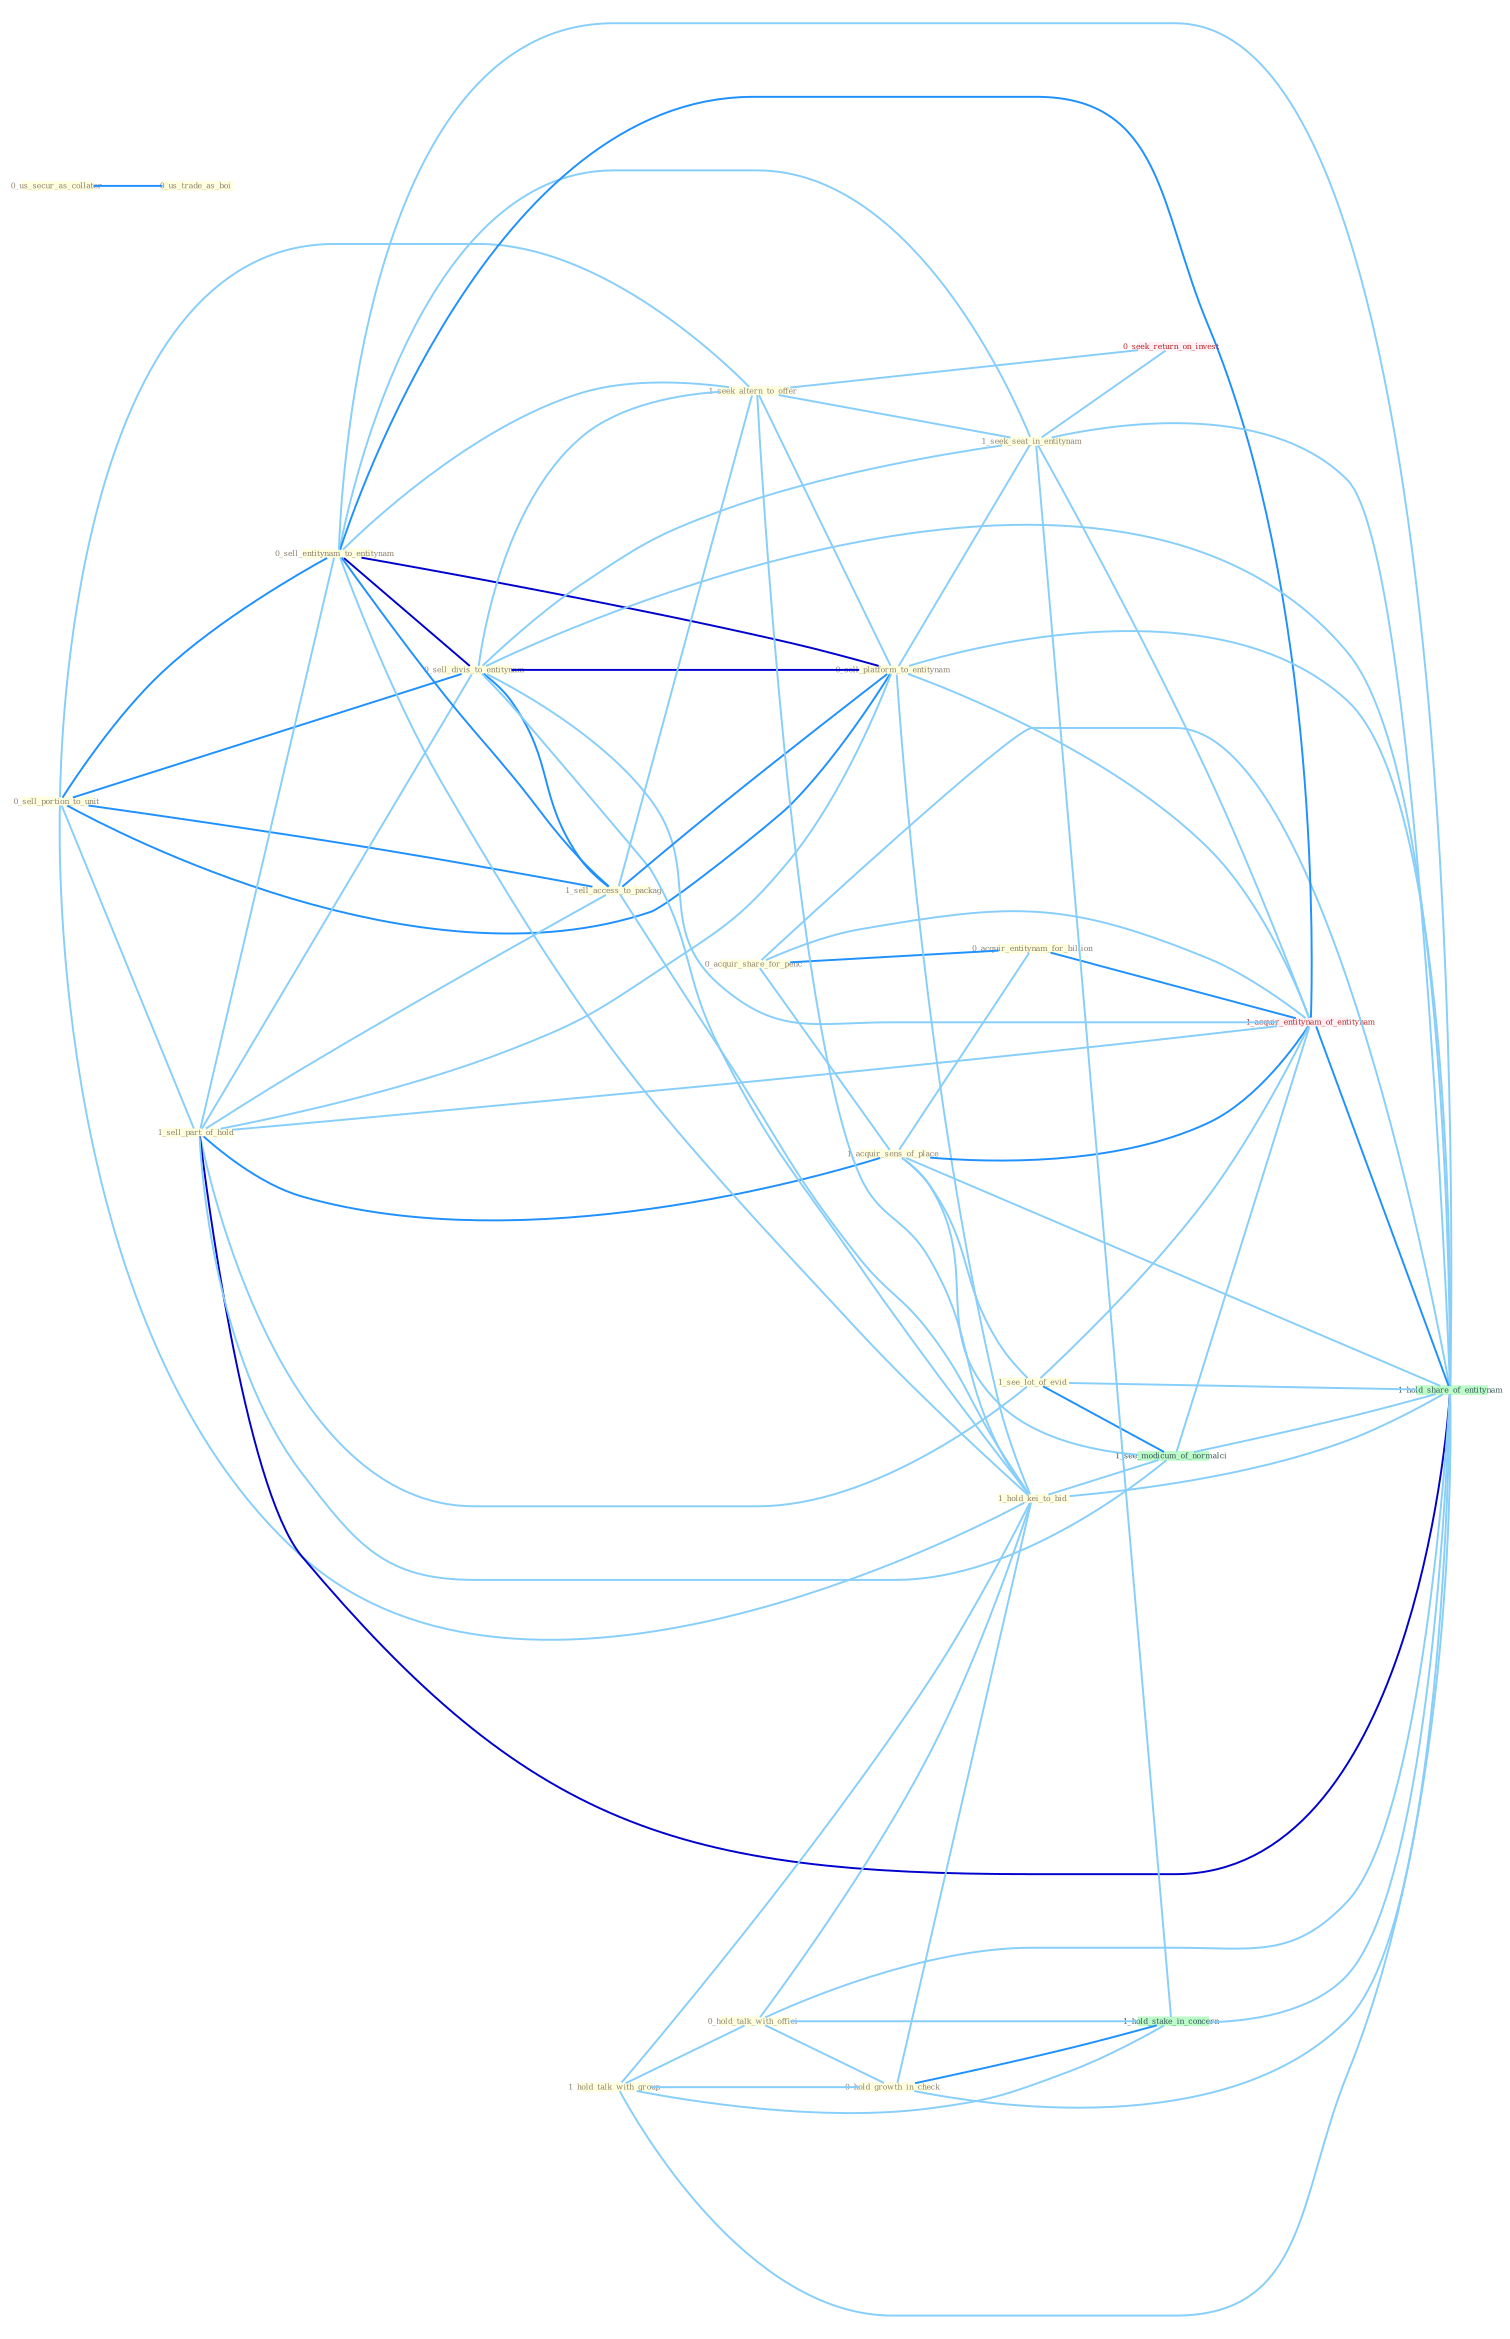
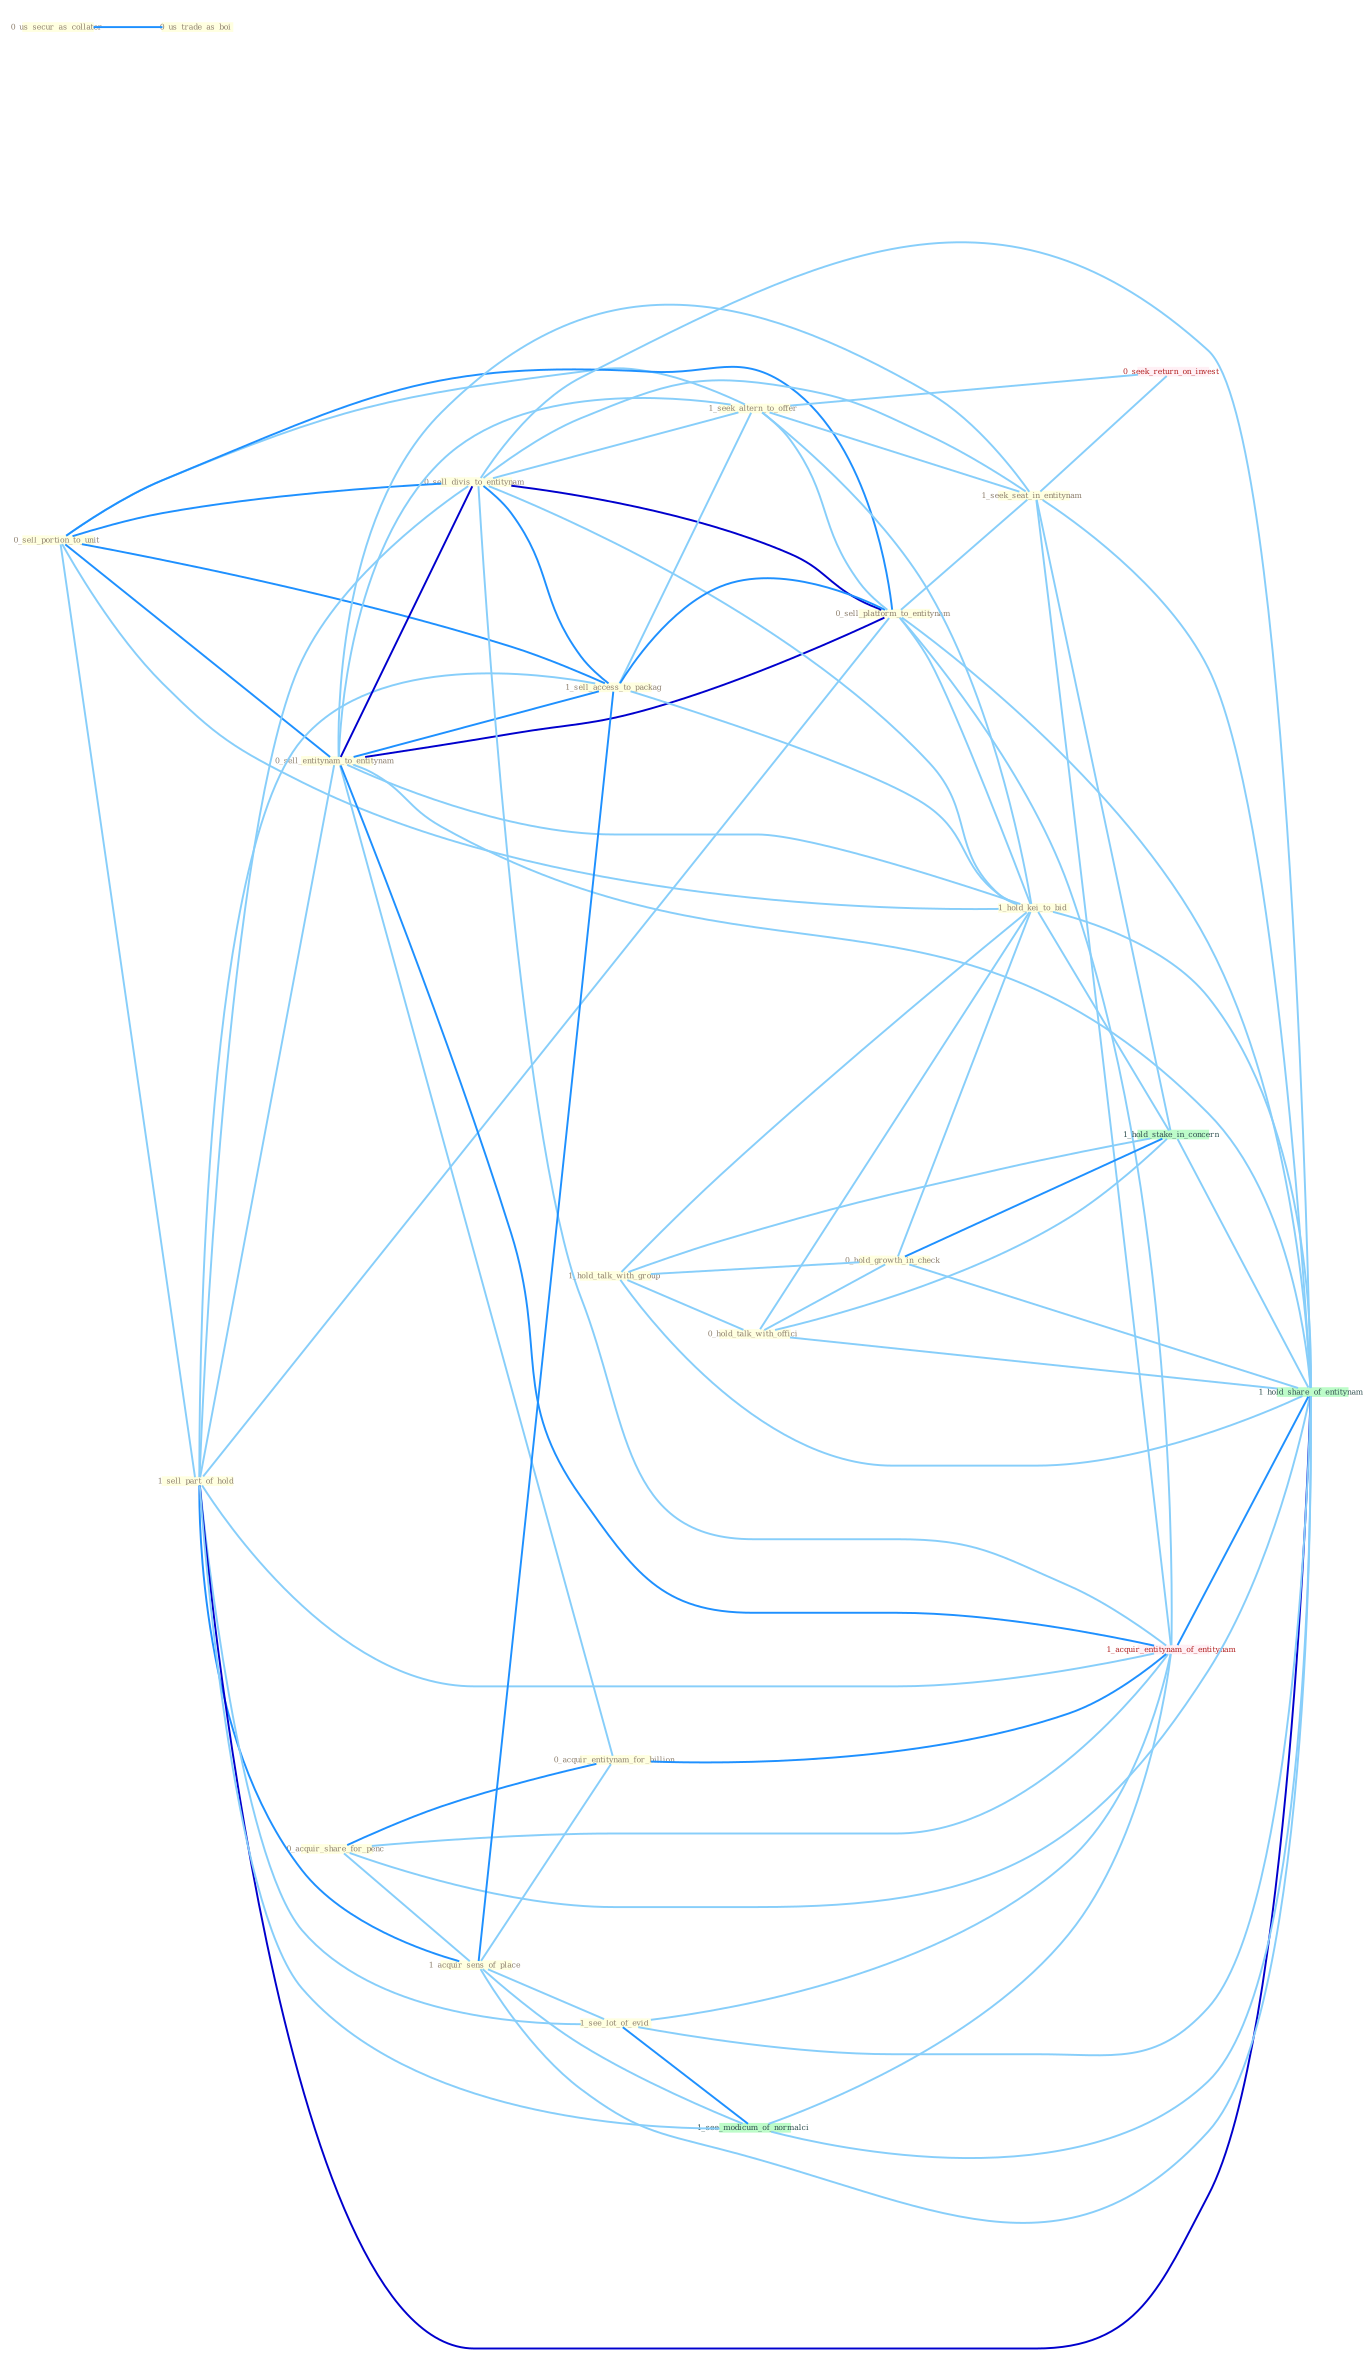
edge "1_acquir_entitynam_of_entitynam" -- "1_acquir_sens_of_place": now "1_sell_access_to_packag" -- "1_acquir_sens_of_place"
edge "0_sell_entitynam_to_entitynam" -- "0_acquir_entitynam_for_billion": added
edge "1_see_modicum_of_normalci" -- "1_hold_kei_to_bid": now "1_hold_stake_in_concern" -- "1_hold_kei_to_bid"
